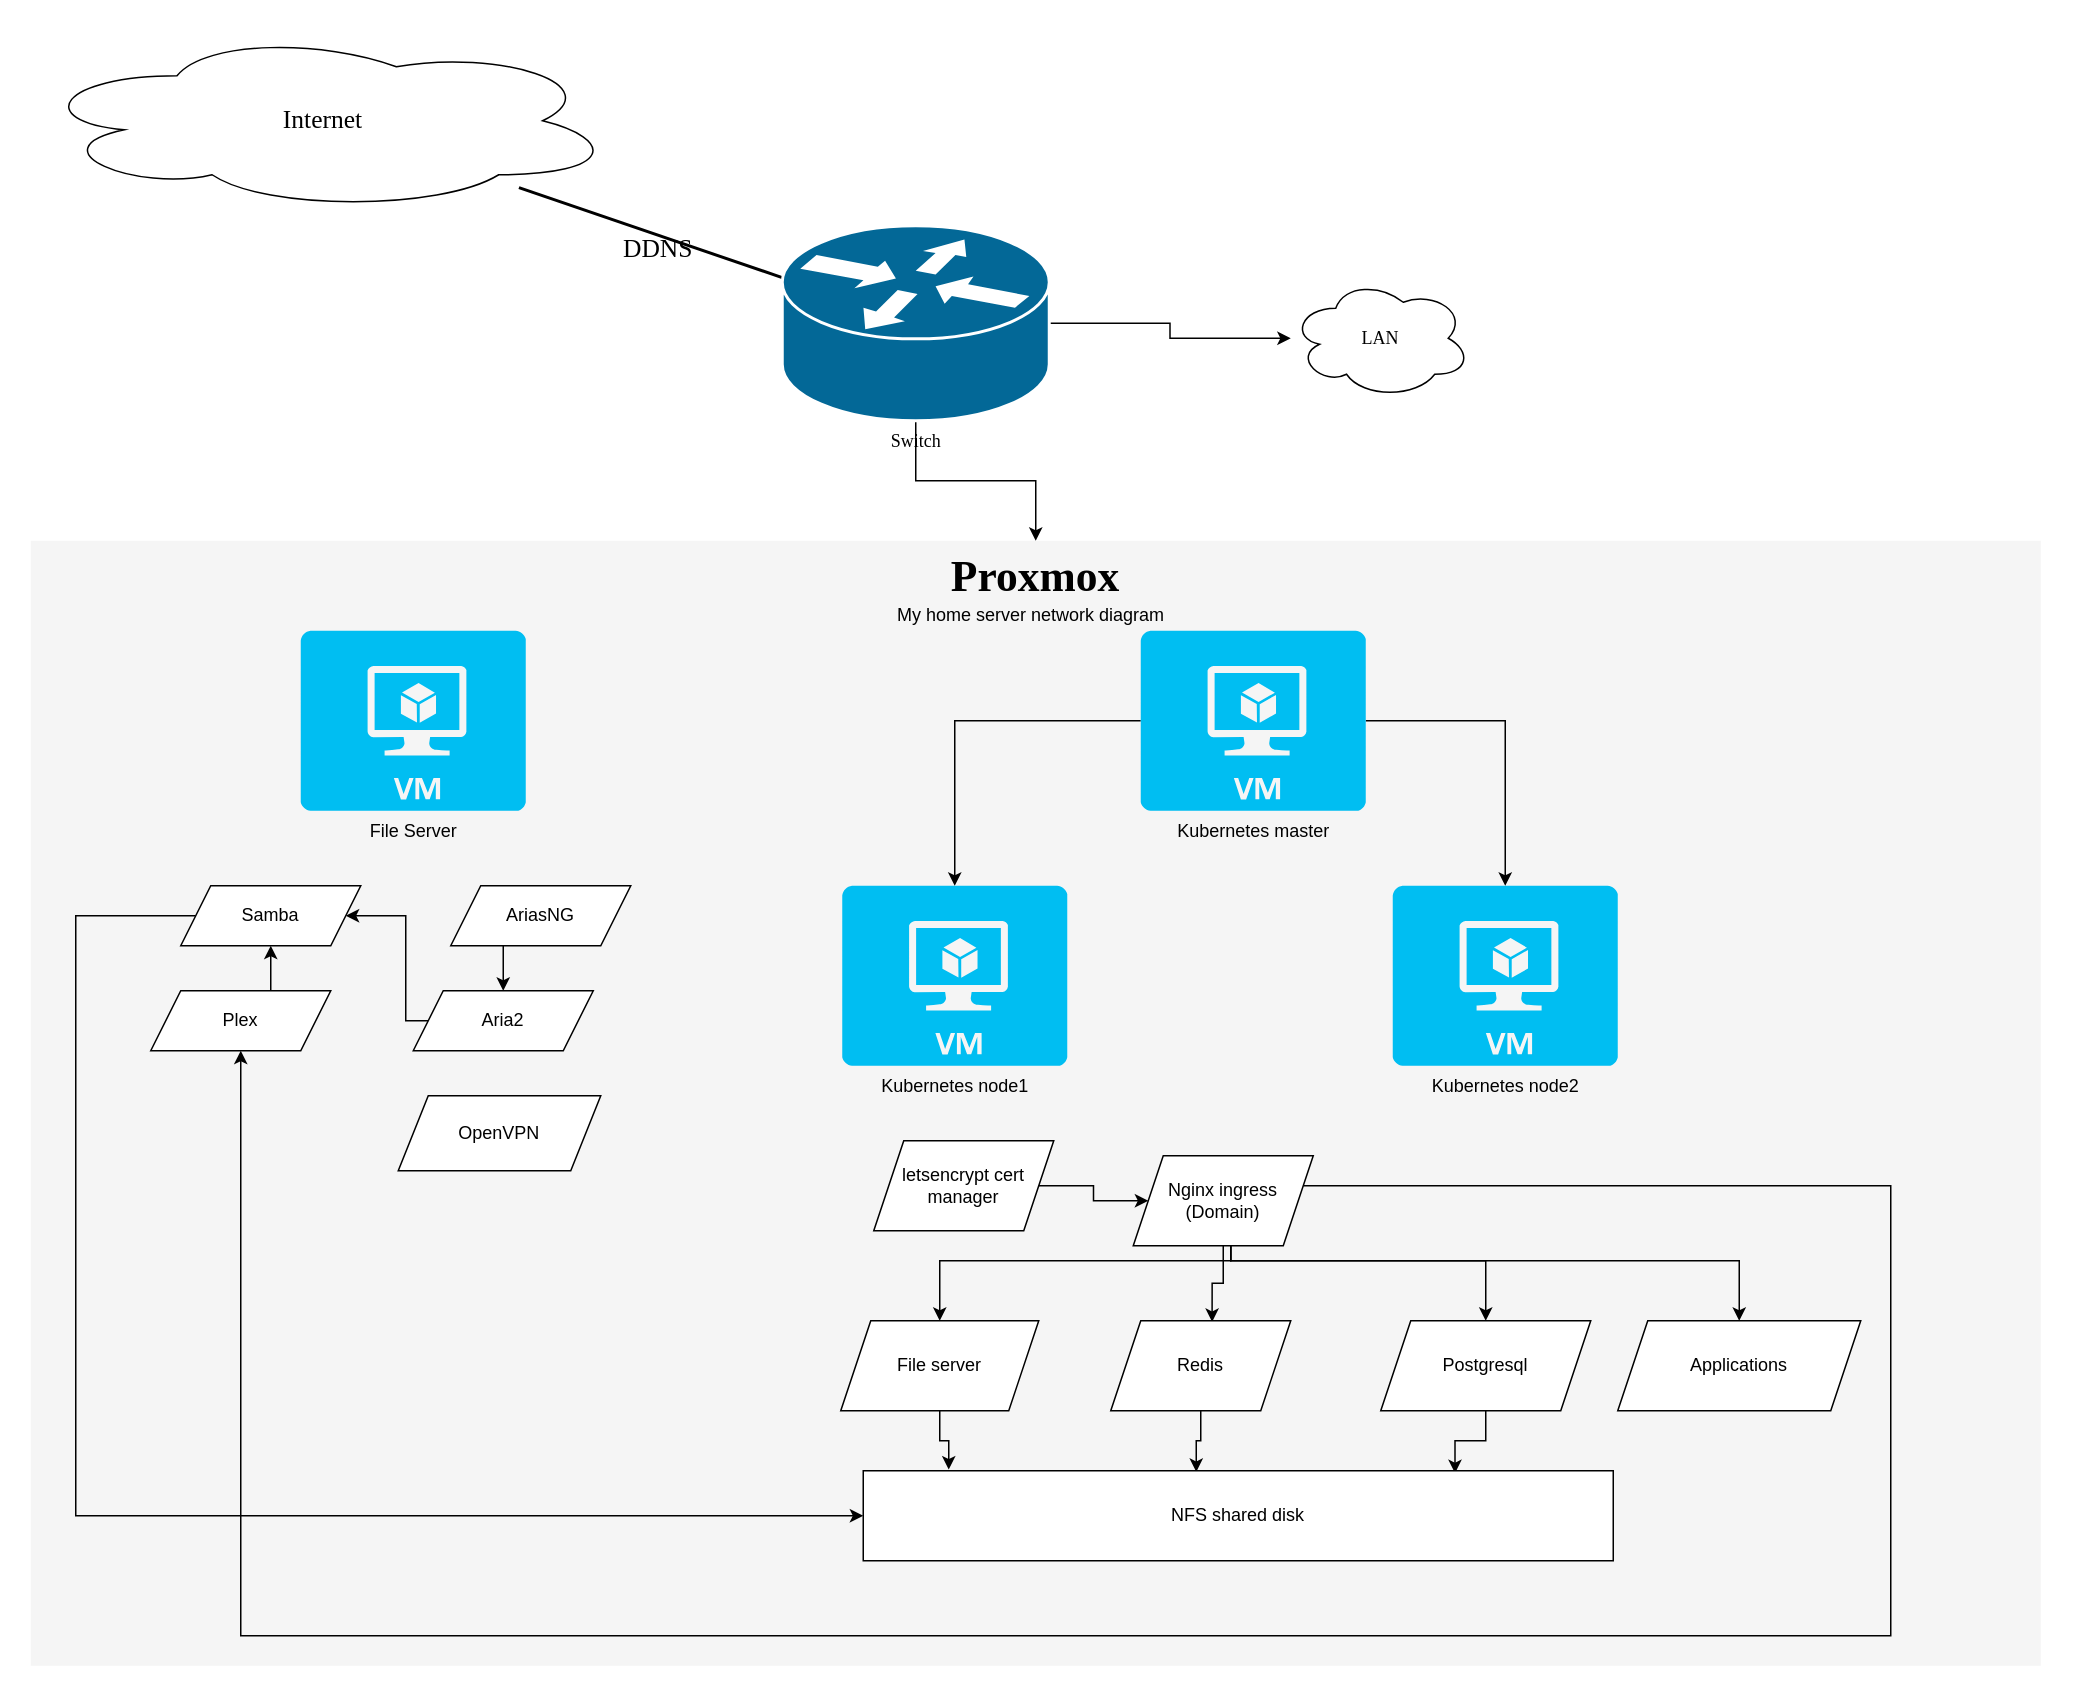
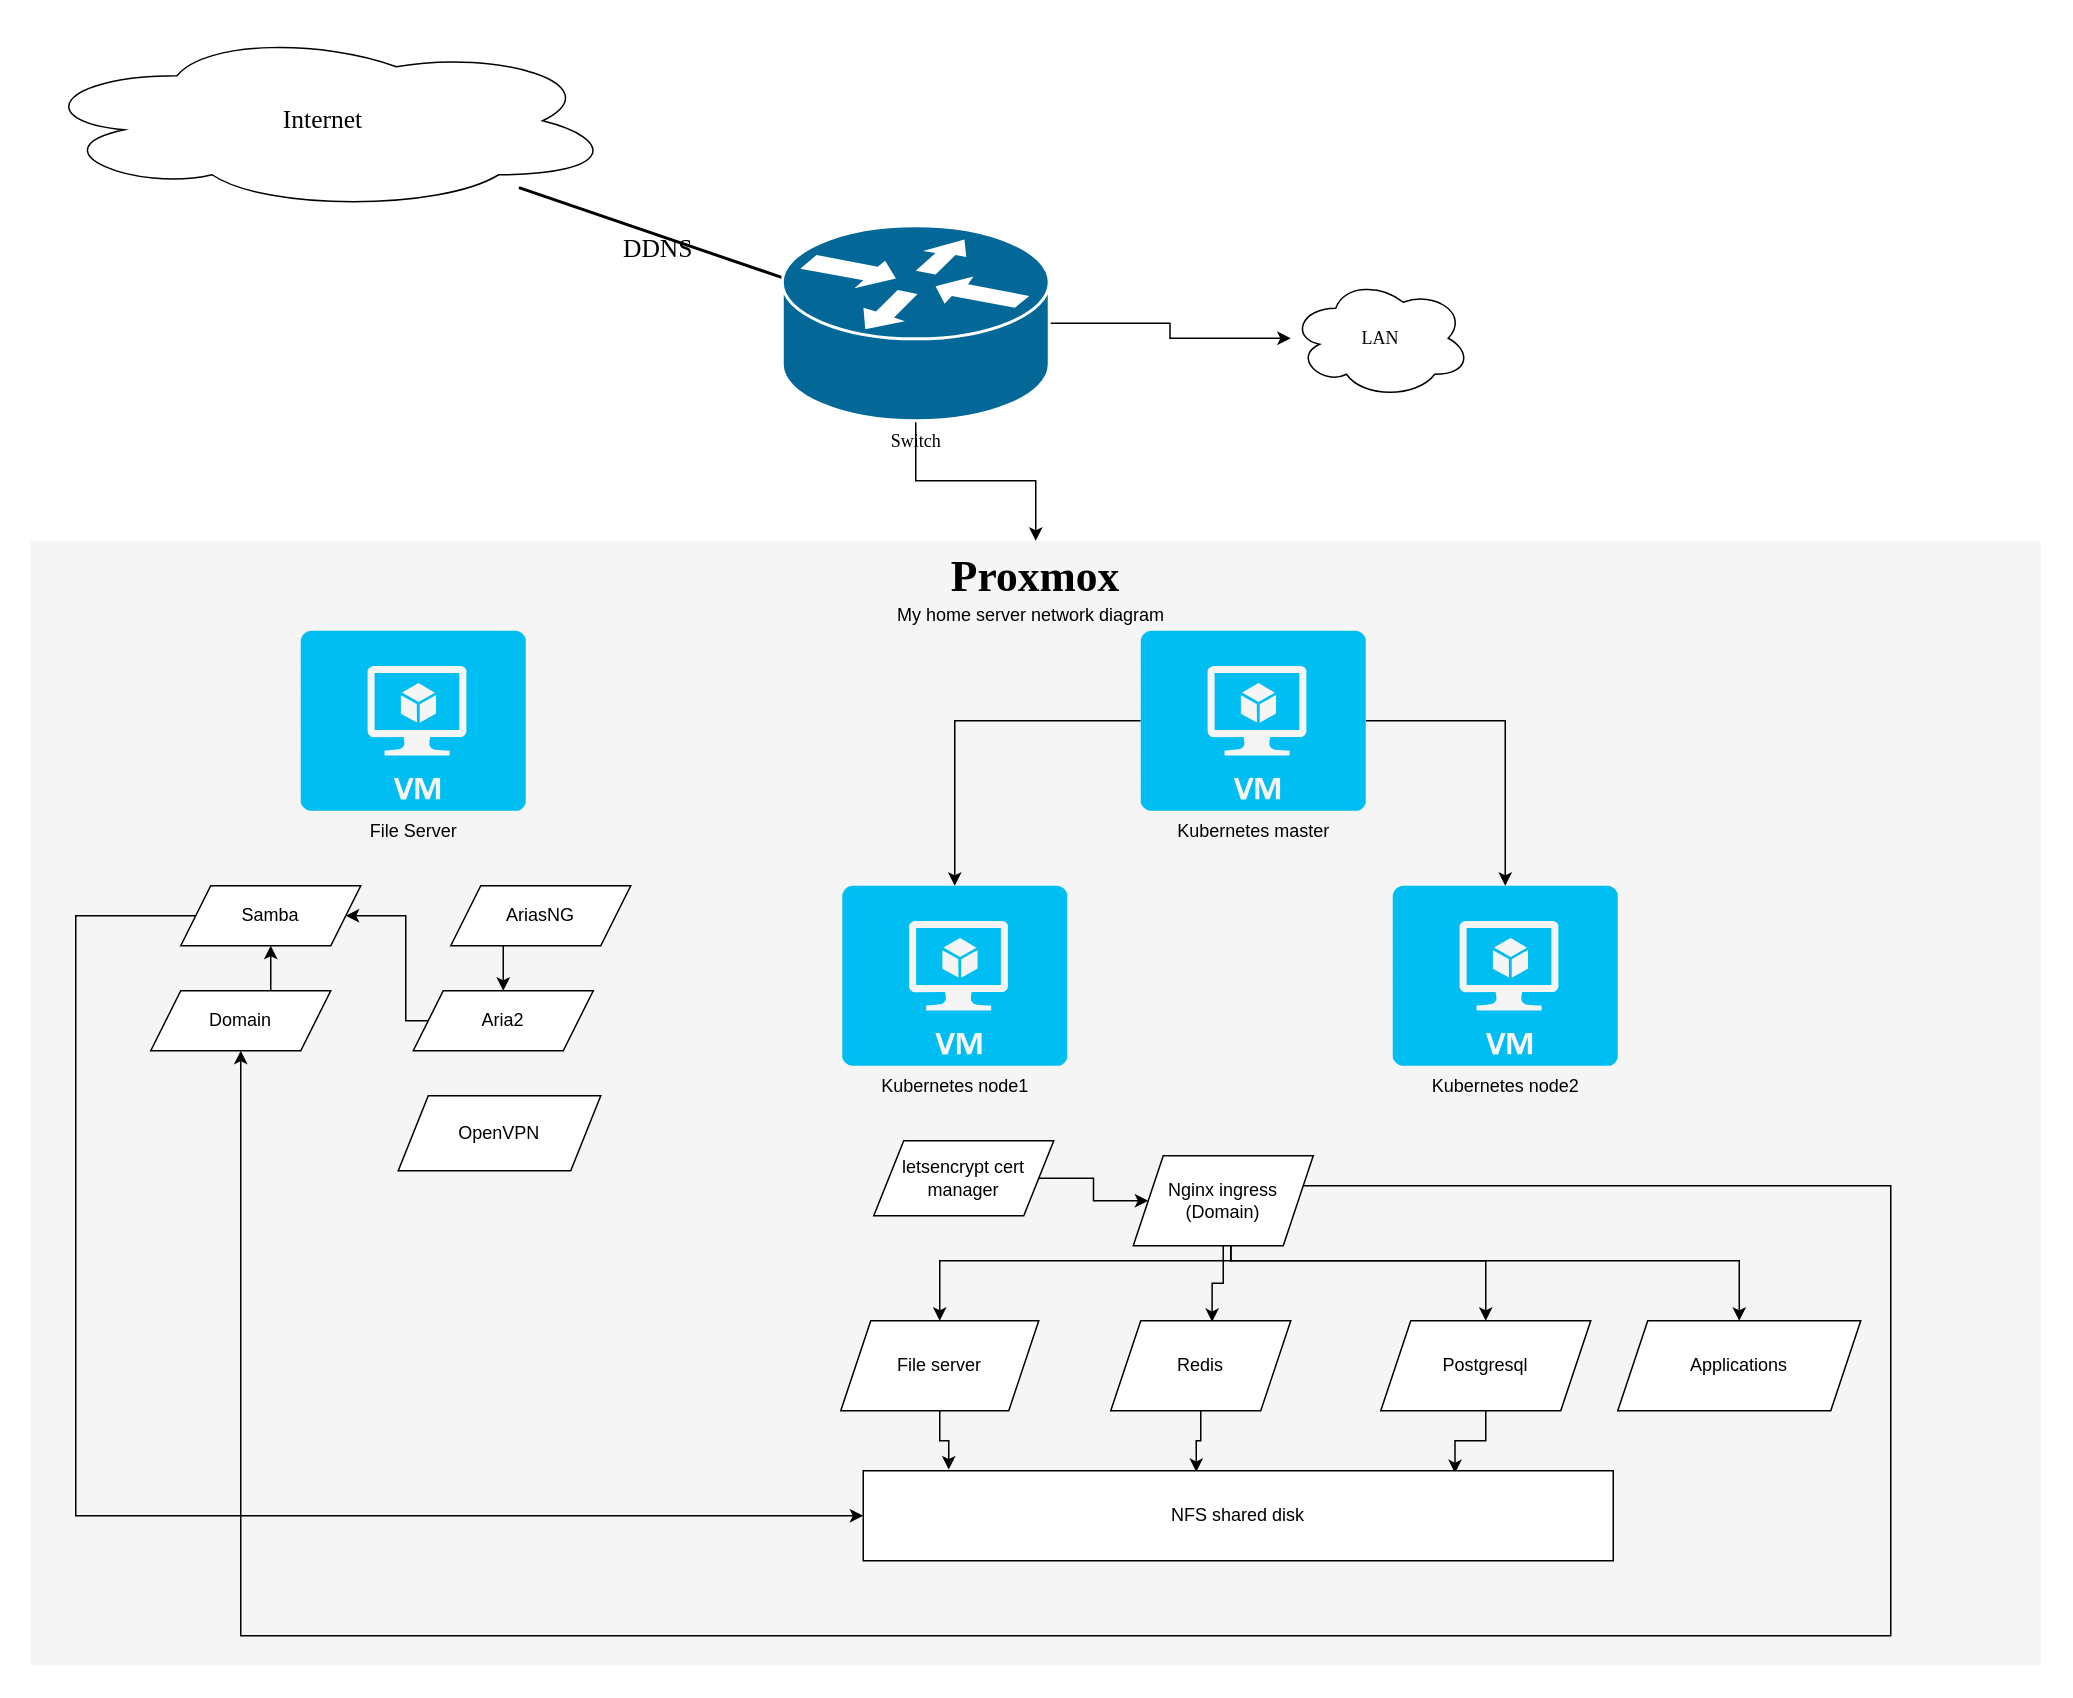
node "Plex": label "Plex" -> "Domain"
node "letsencrypt cert manager": size 180x90 -> 180x75
